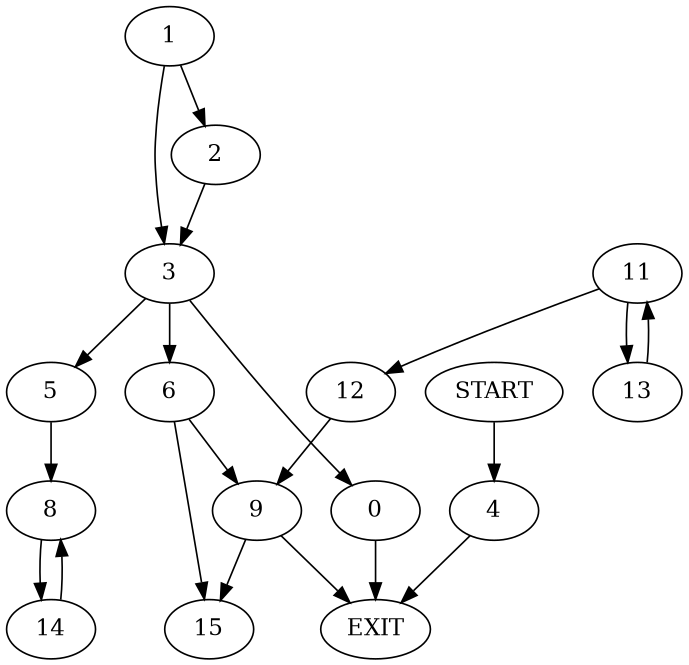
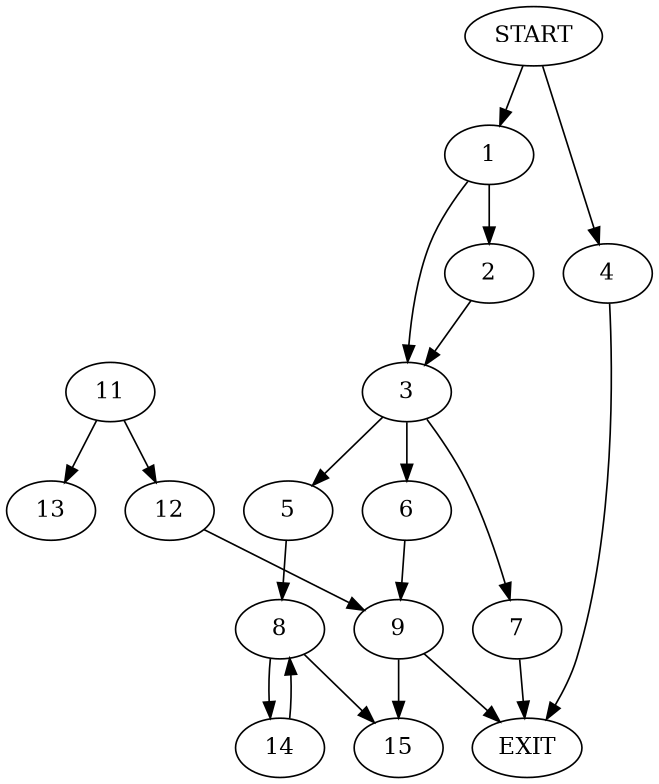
edge "START" -> "1": added
edge "13" -> "11": removed
edge "6" -> "15": now "8" -> "15"
node "0": label "0" -> "7"
